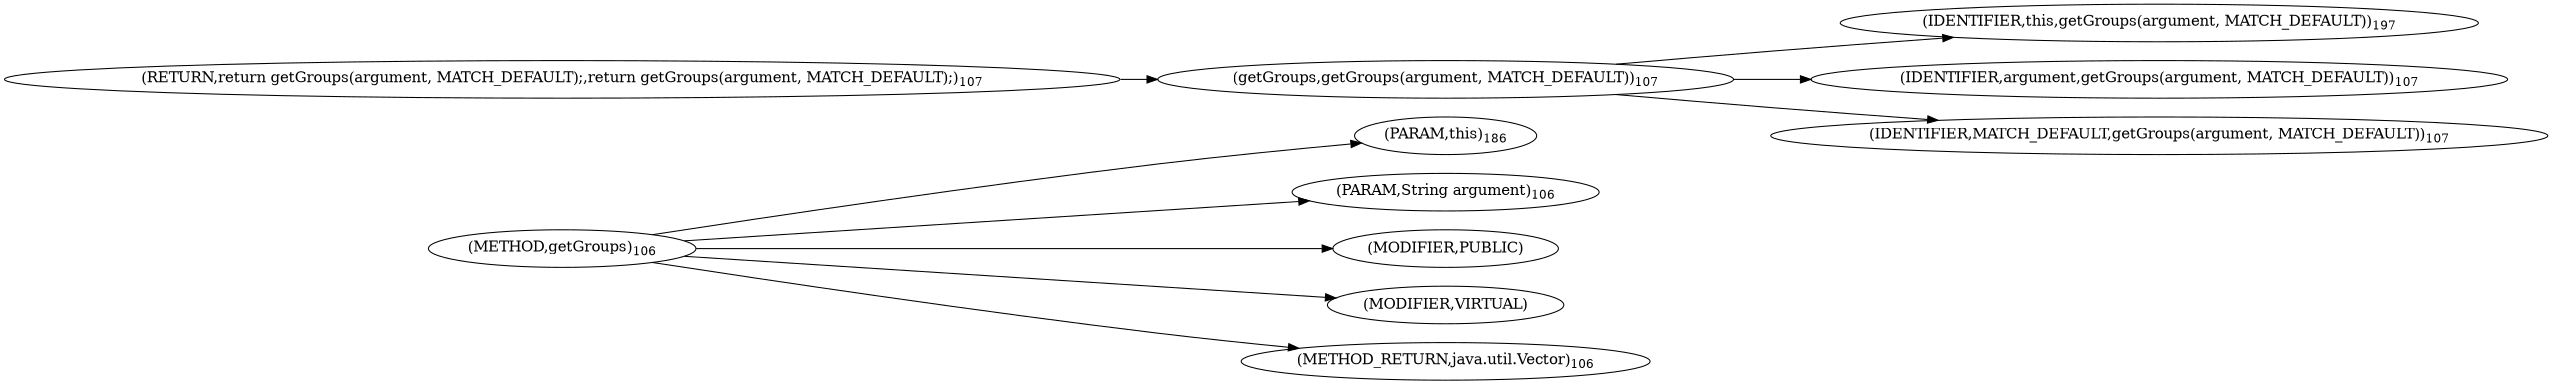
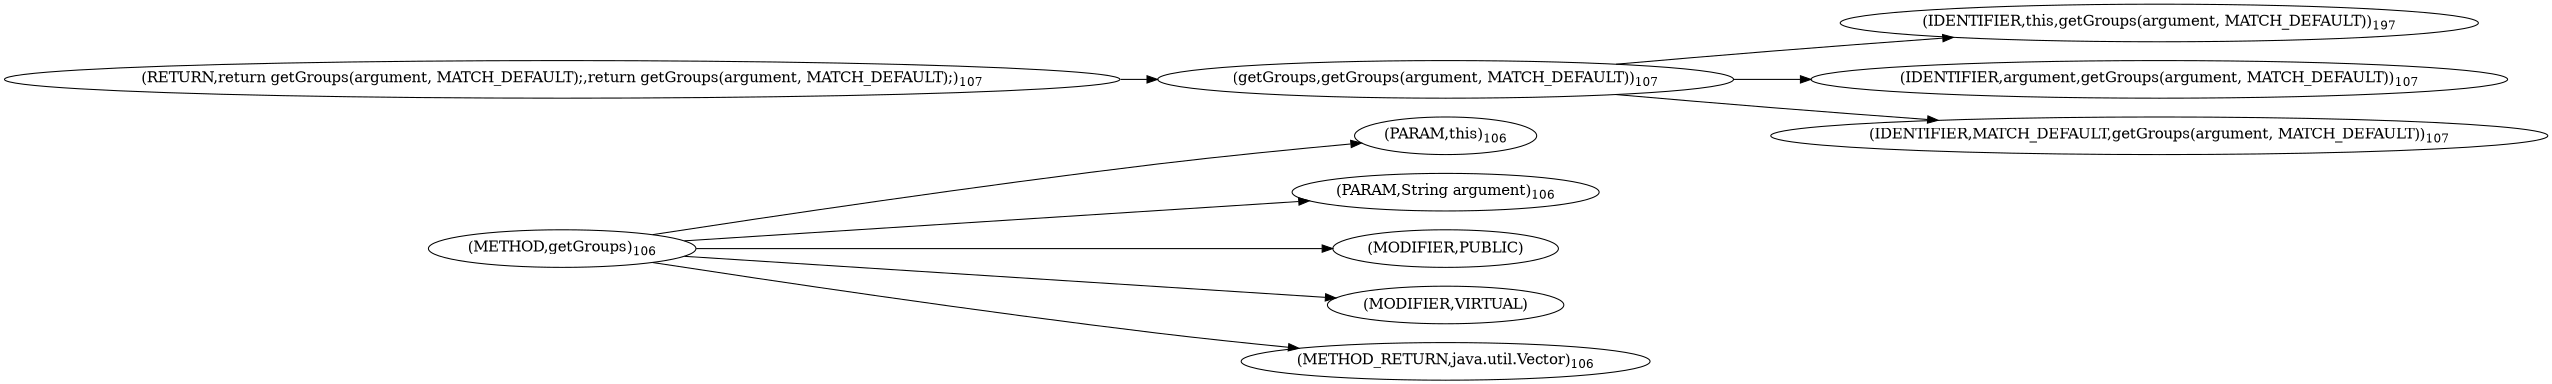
node "(PARAM,this)": text "186" -> "106"
